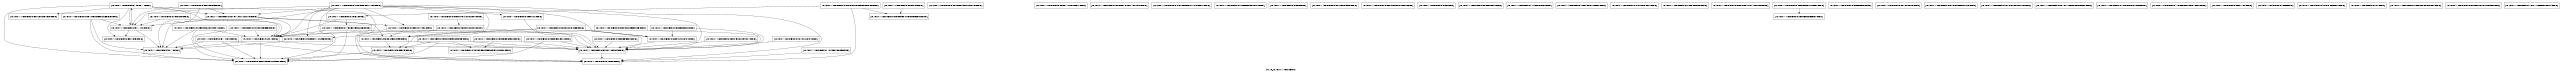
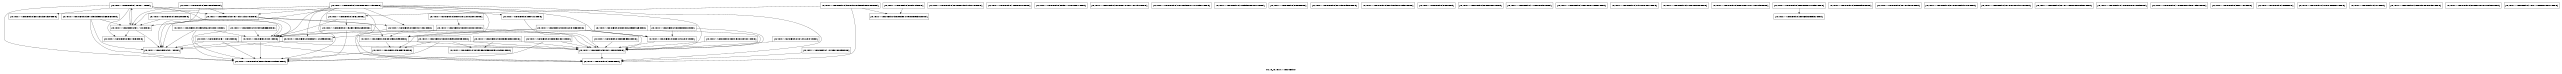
node "{lib/libLLVMScalarOpts.a(MergeICmps.cpp.o)}": added
edge "{lib/libLLVMScalarOpts.a(LowerMatrixIntrinsics.cpp.o)}" -> "{lib/libLLVMScalarOpts.a(GVN.cpp.o)}": added
